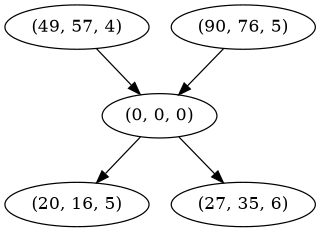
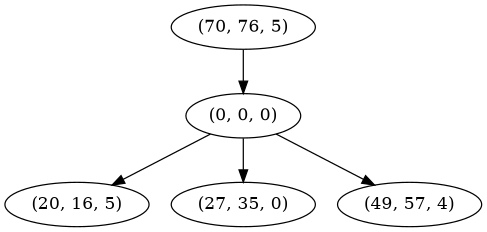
node "(90, 76, 5)": label "(90, 76, 5)" -> "(70, 76, 5)"
edge "(49, 57, 4)" -> "(0, 0, 0)": reversed
node "(27, 35, 6)": label "(27, 35, 6)" -> "(27, 35, 0)"
